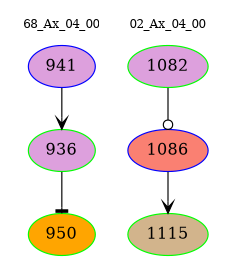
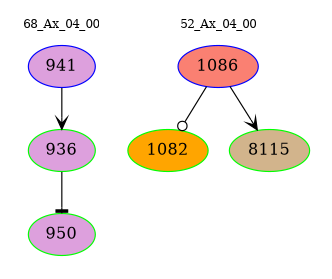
cluster "02_Ax_04_00": label "02_Ax_04_00" -> "52_Ax_04_00"
node "1082": fillcolor plum -> orange
edge "1082" -> "1086": reversed
node "950": fillcolor orange -> plum
node "1115": label "1115" -> "8115"
